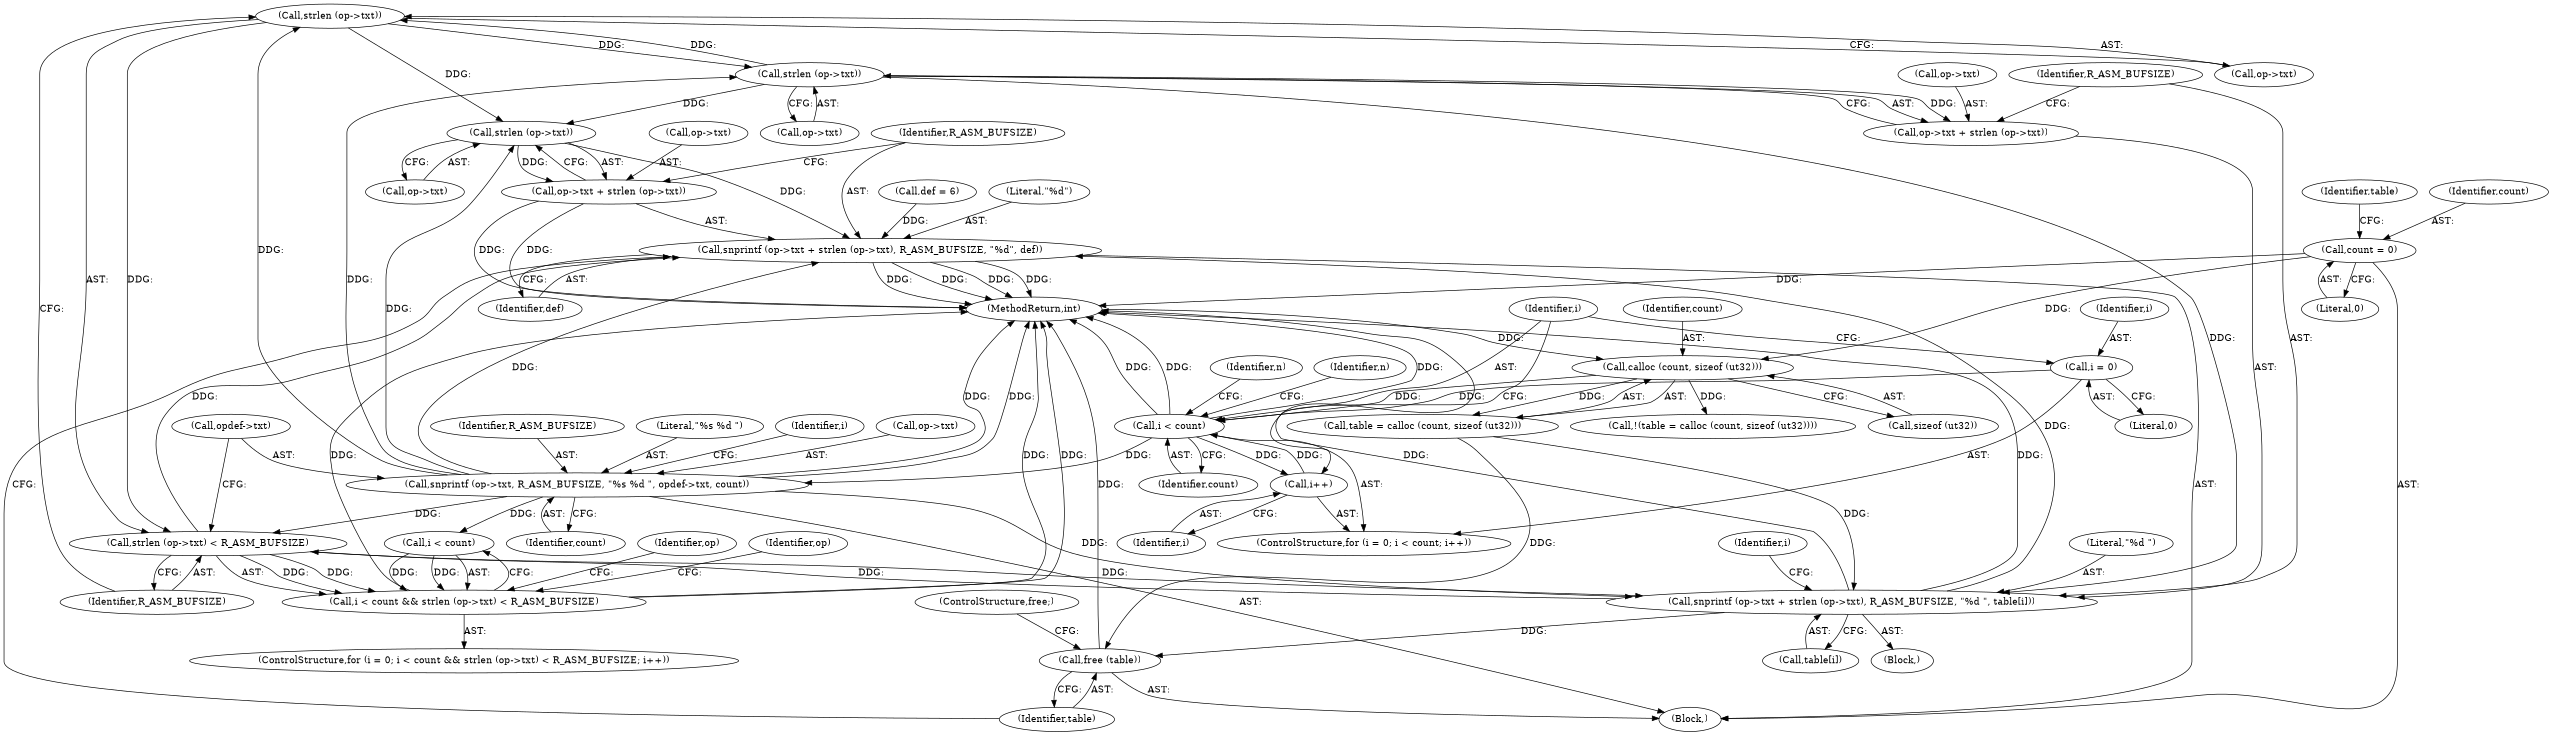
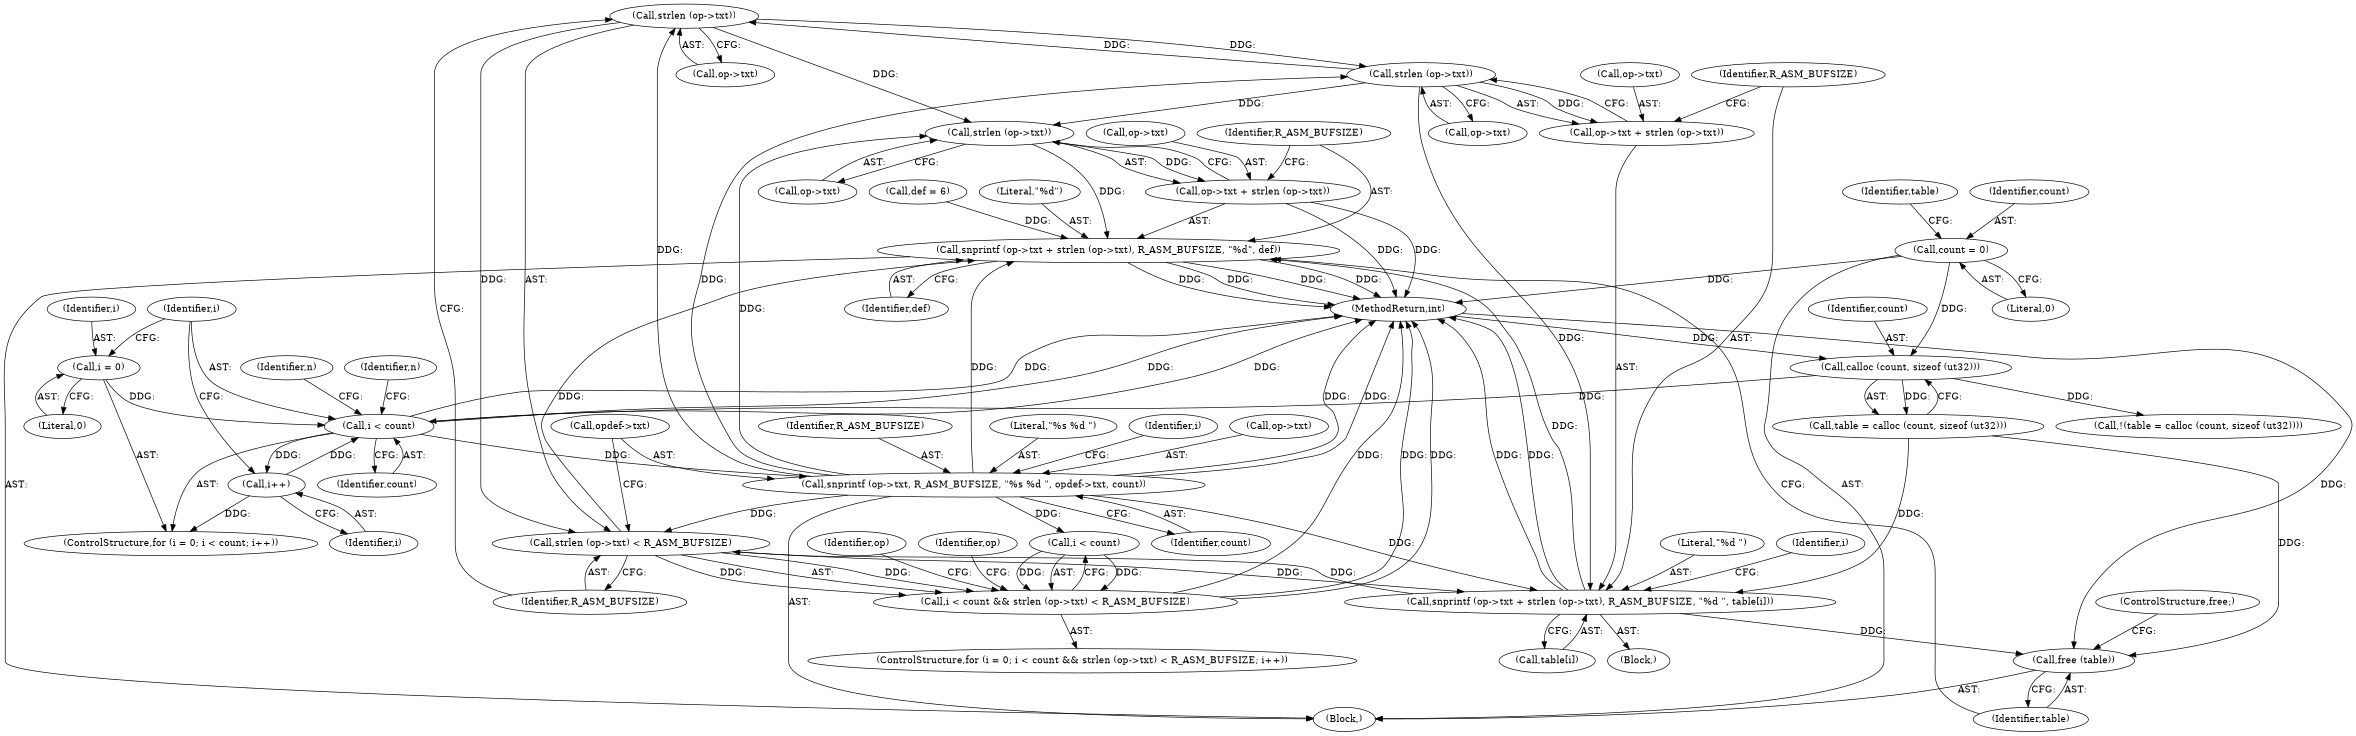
edge "(Call,table = calloc (count, sizeof (ut32)))" -> "(Call,calloc (count, sizeof (ut32)))": label "AST: " -> "CFG: "
node "(Call,sizeof (ut32))": removed
edge "(Call,free (table))" -> "(MethodReturn,int)": reversed
edge "(Call,i++)" -> "(ControlStructure,for (i = 0; i < count; i++))": label "AST: " -> "DDG: "
